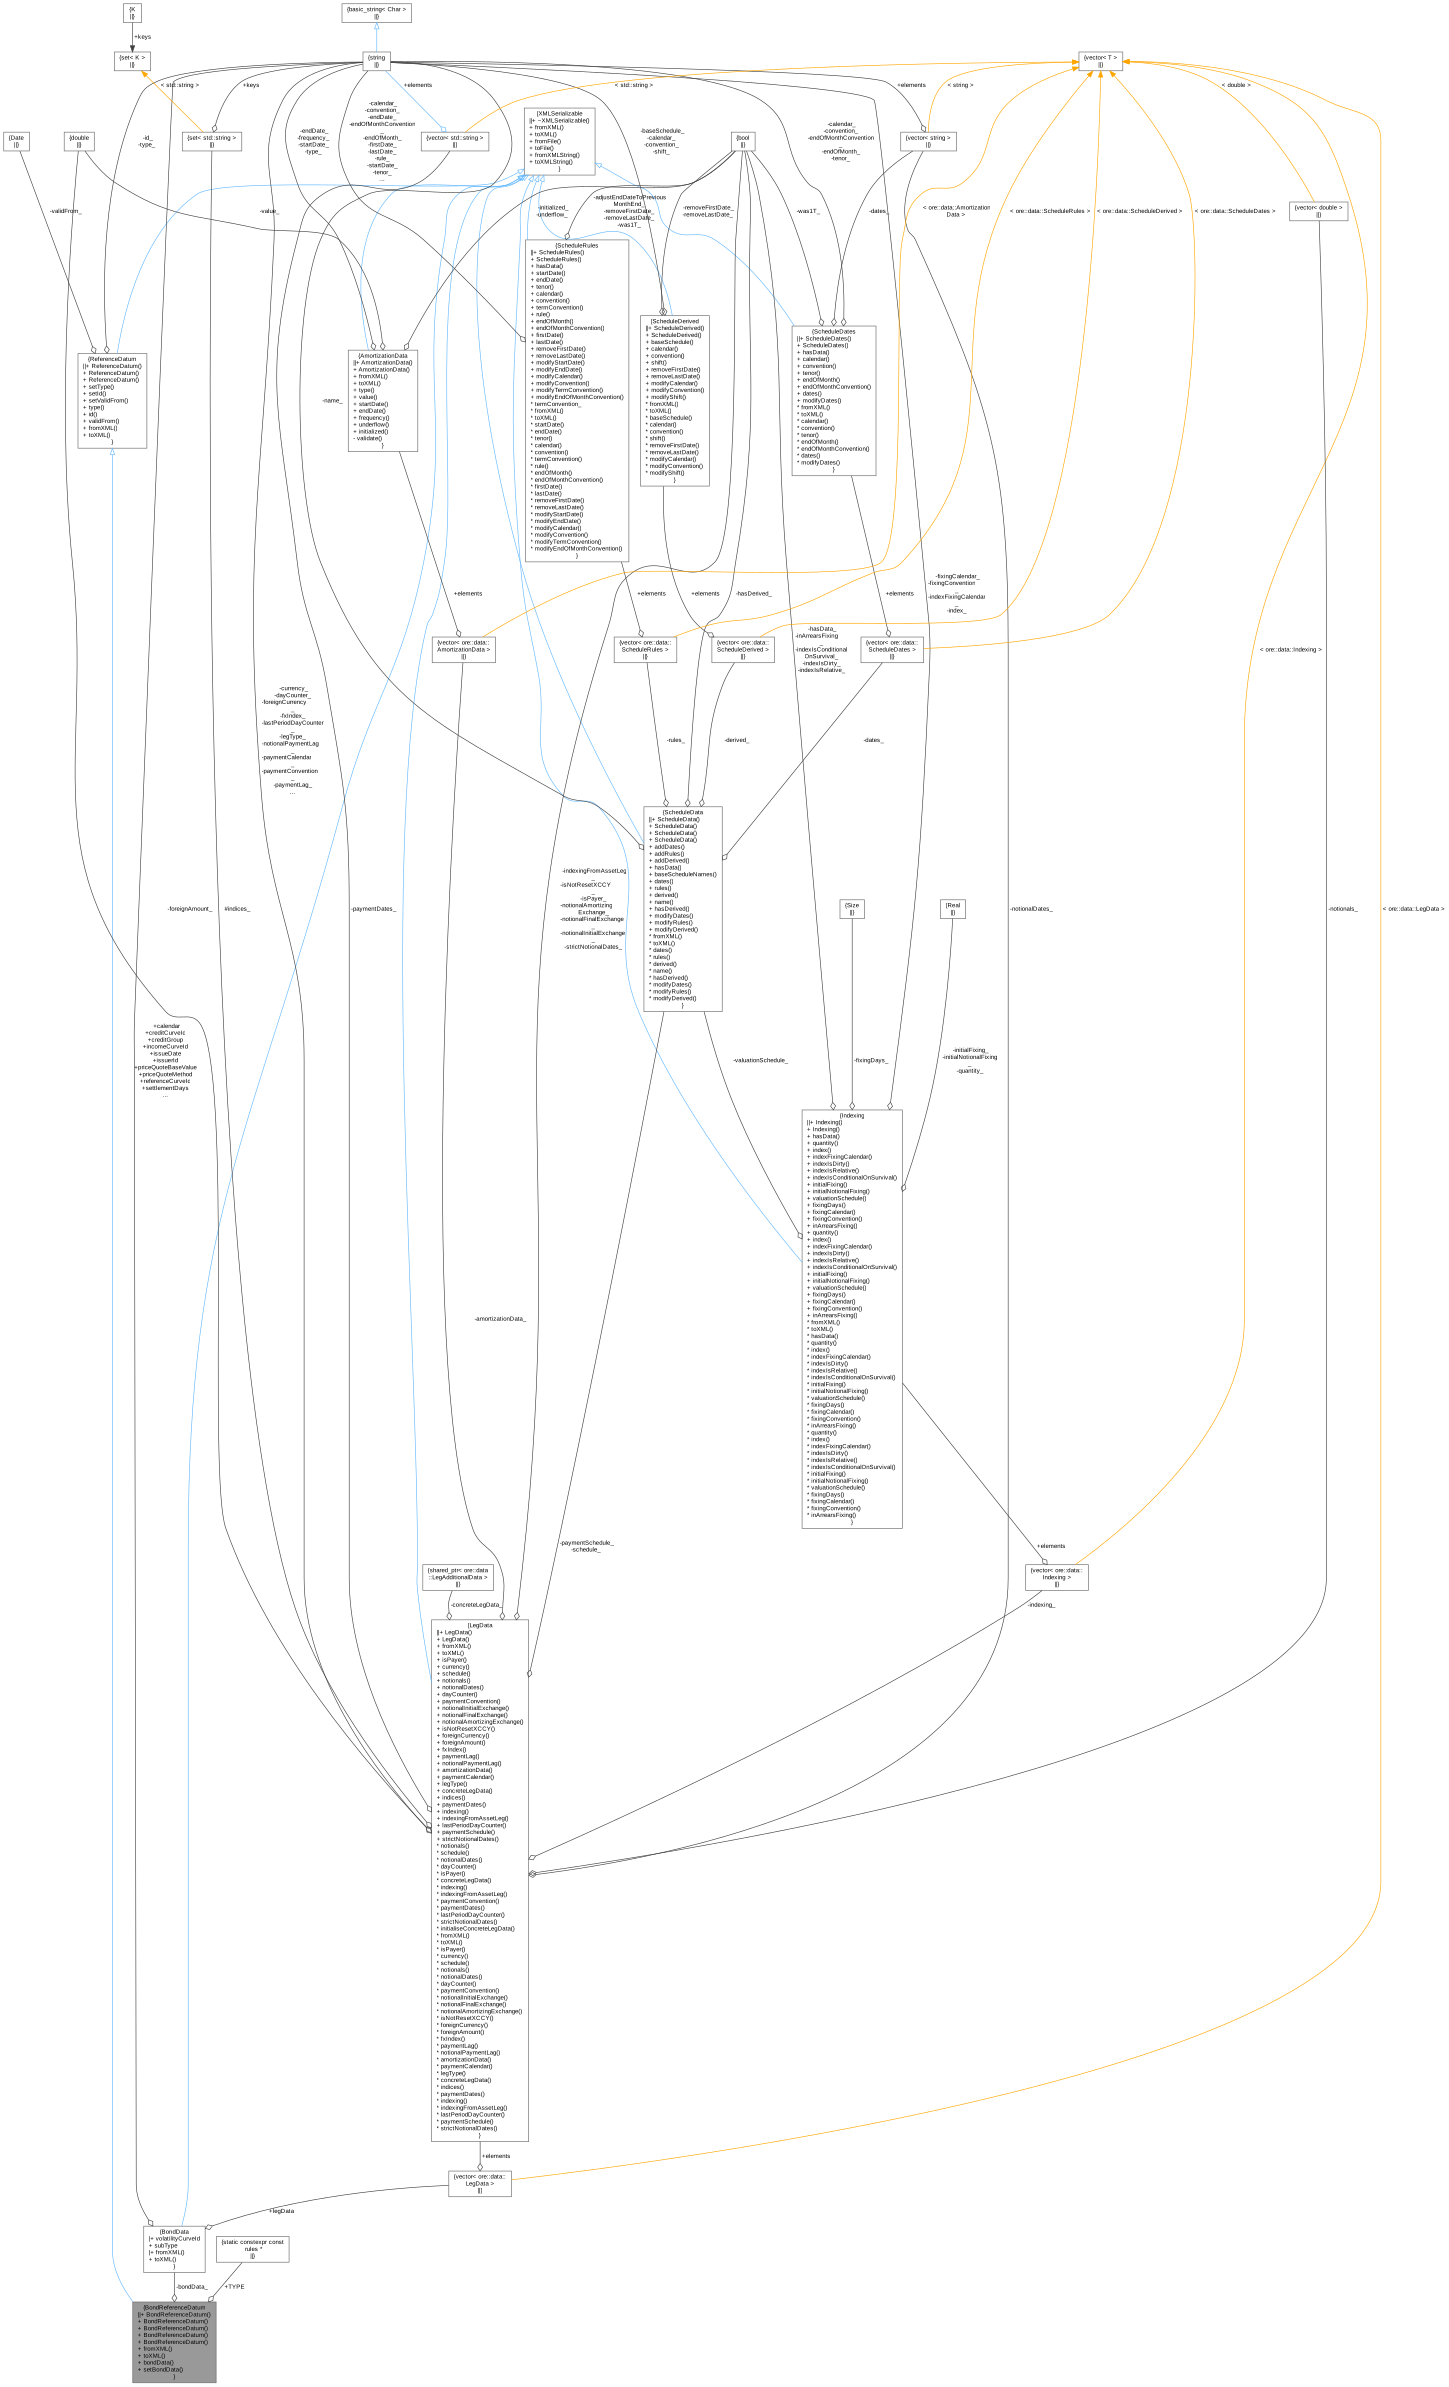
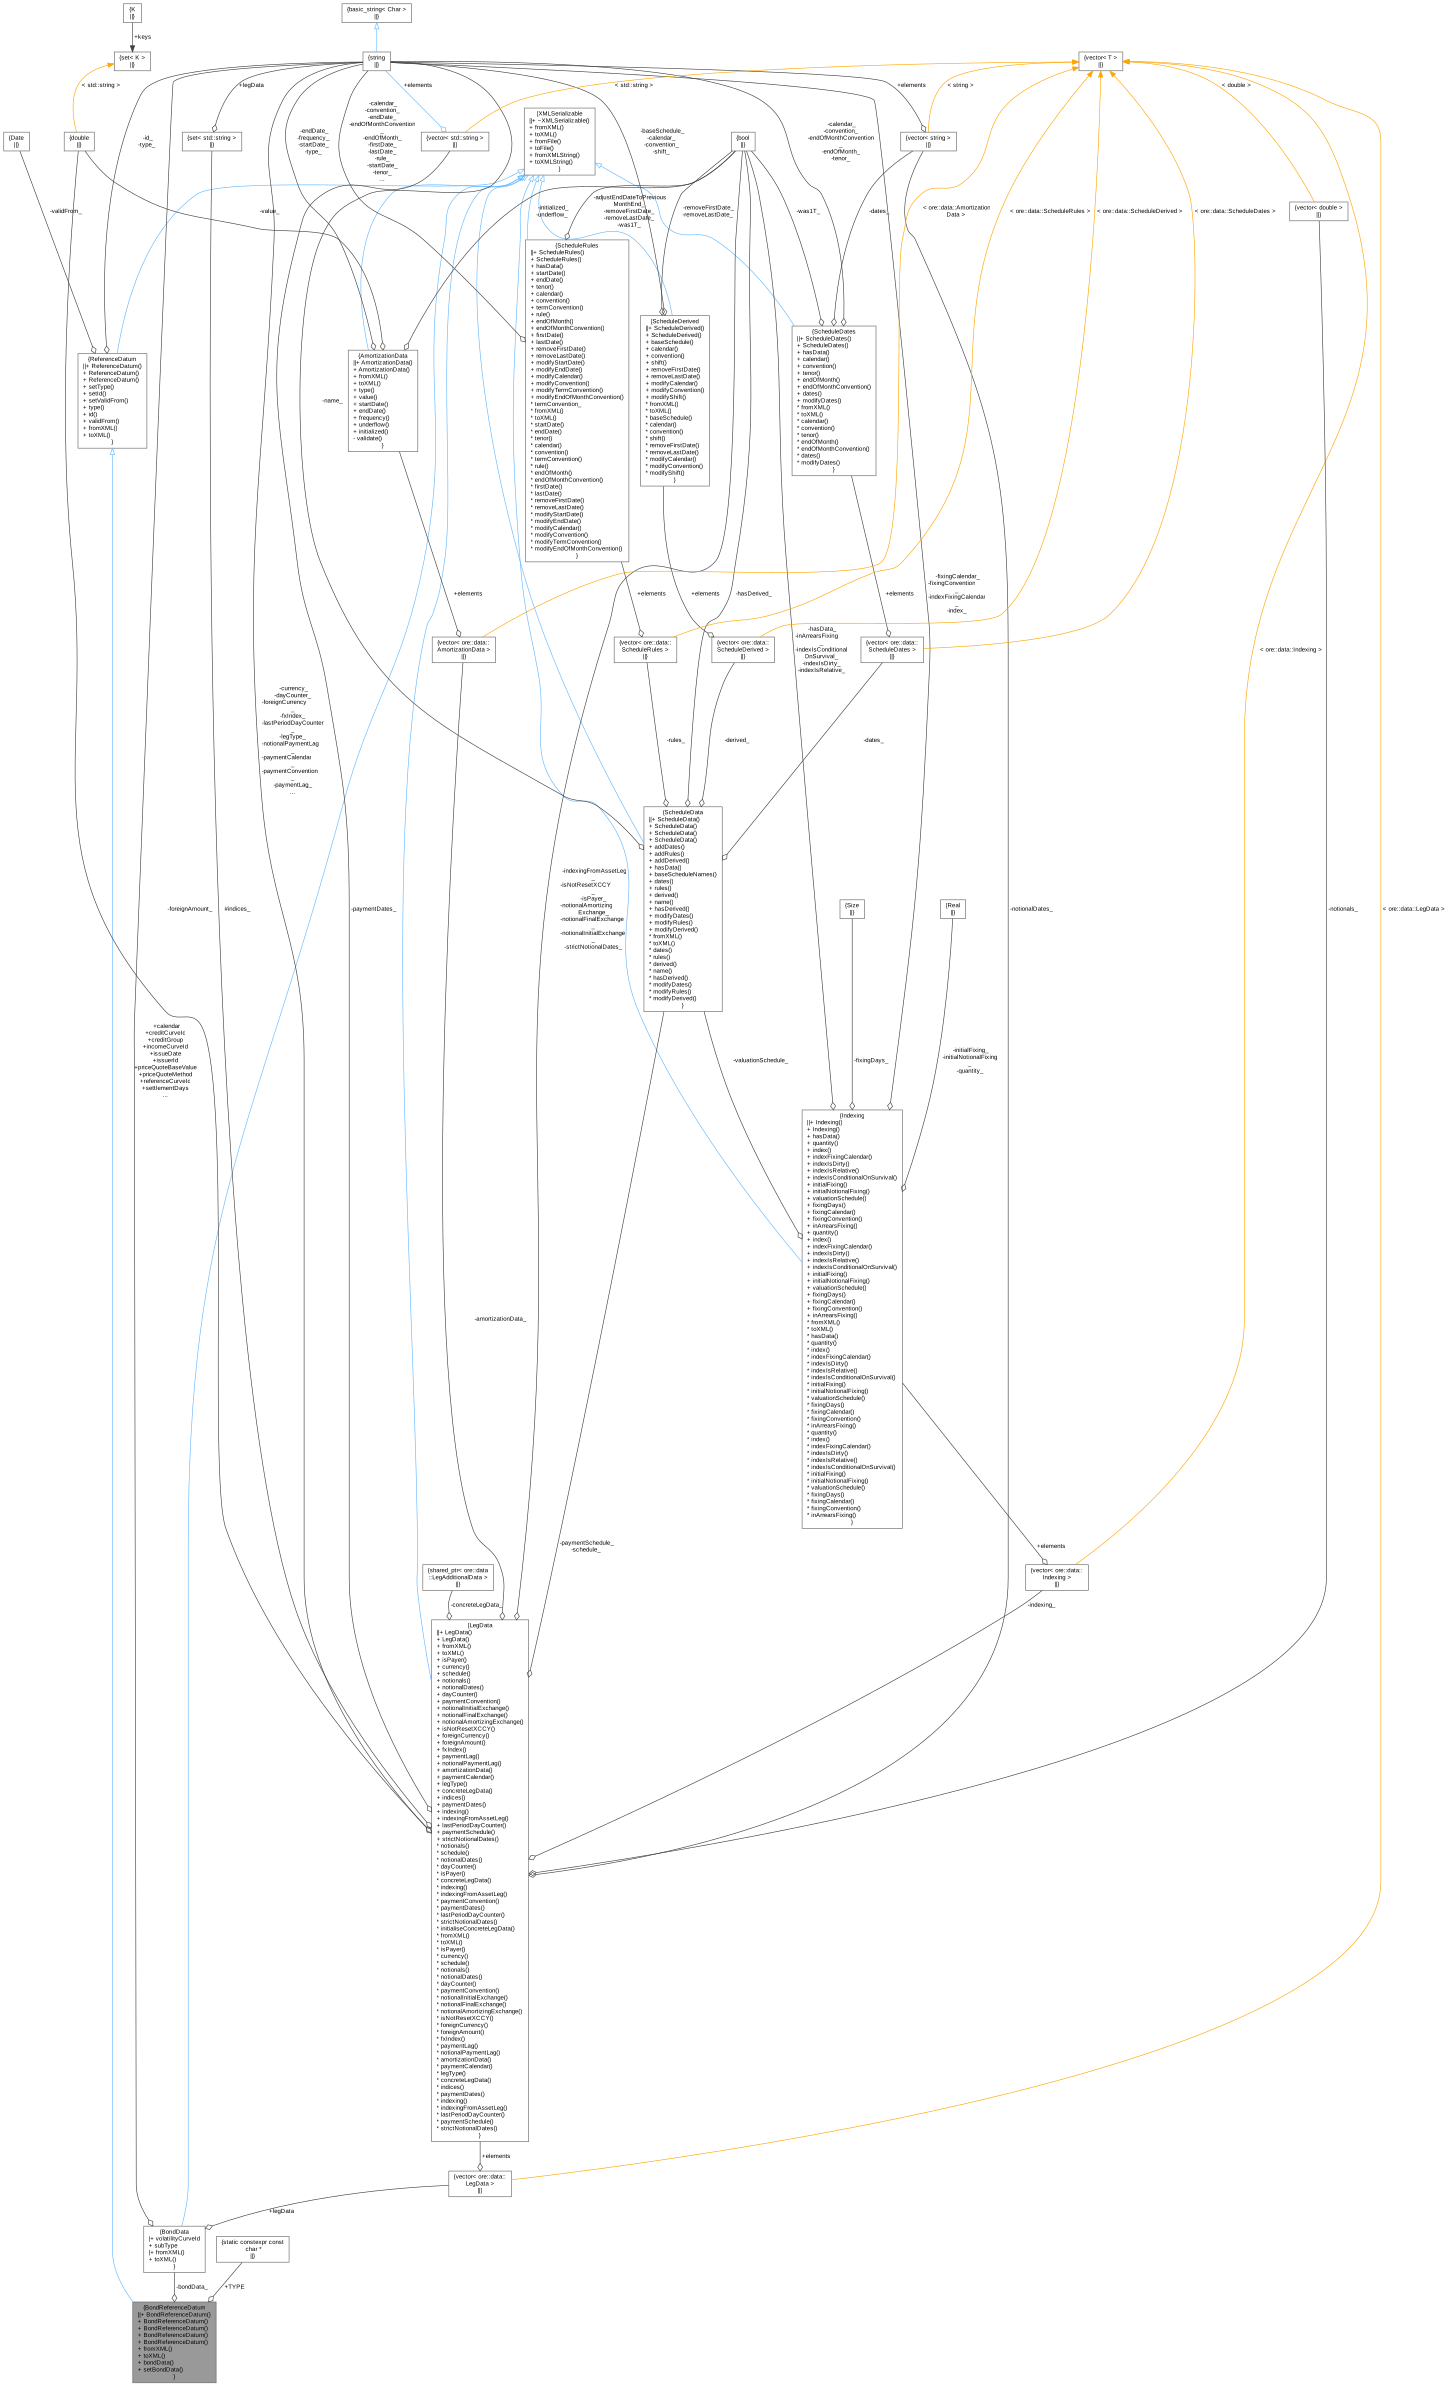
edge "{string ||}" -> "{set< std::string > ||}": label " +keys" -> " +legData"
edge "{set< std::string > ||}" -> "{set< K > ||}": now "{double ||}" -> "{set< K > ||}"
node "{static constexpr const rules * ||}": label "{static constexpr const rules * ||}" -> "{static constexpr const char * ||}"
